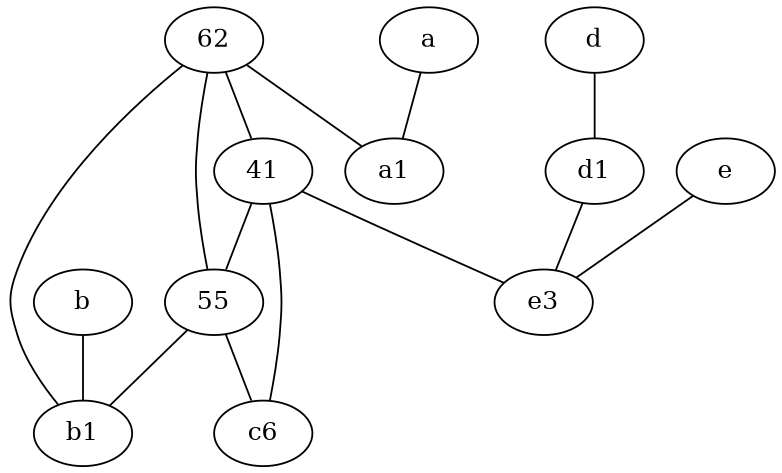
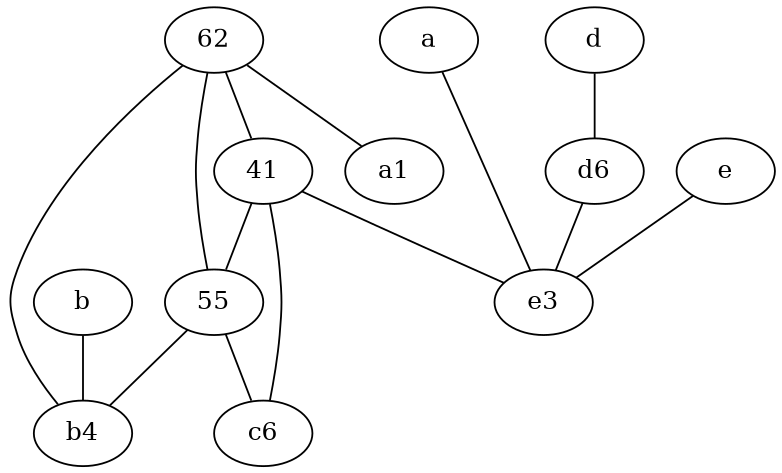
edge "a" -- "a1": now "a" -- "e3"
node "d1": label "d1" -> "d6"
node "b1": label "b1" -> "b4"
